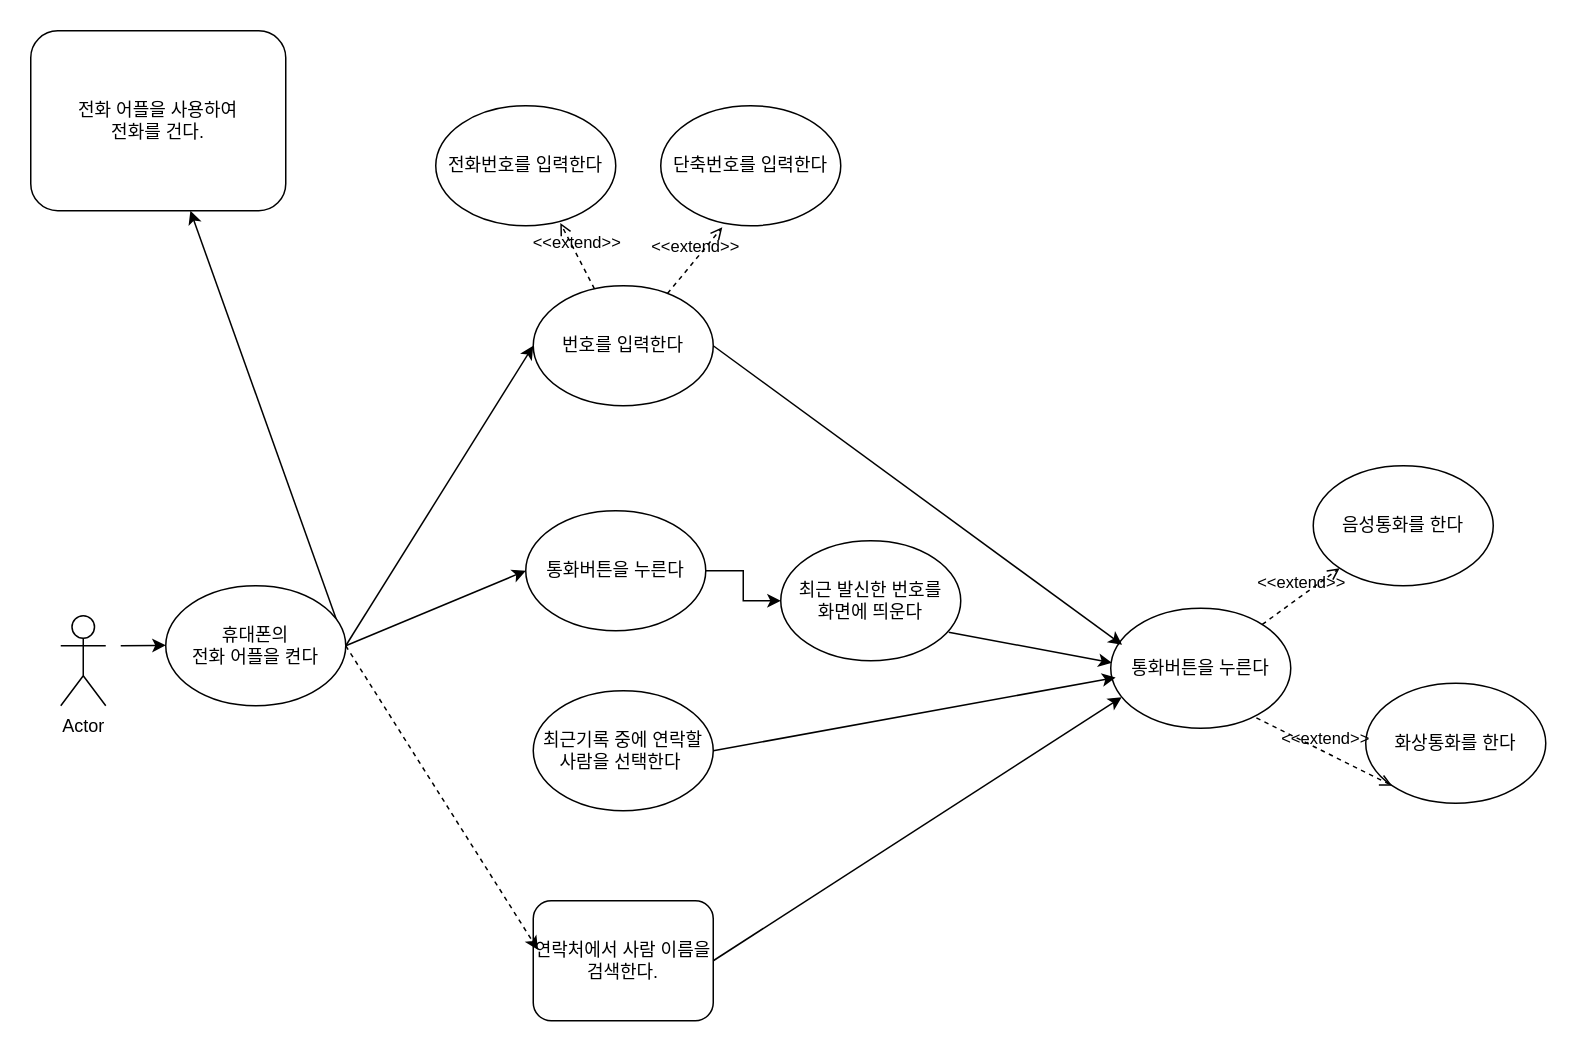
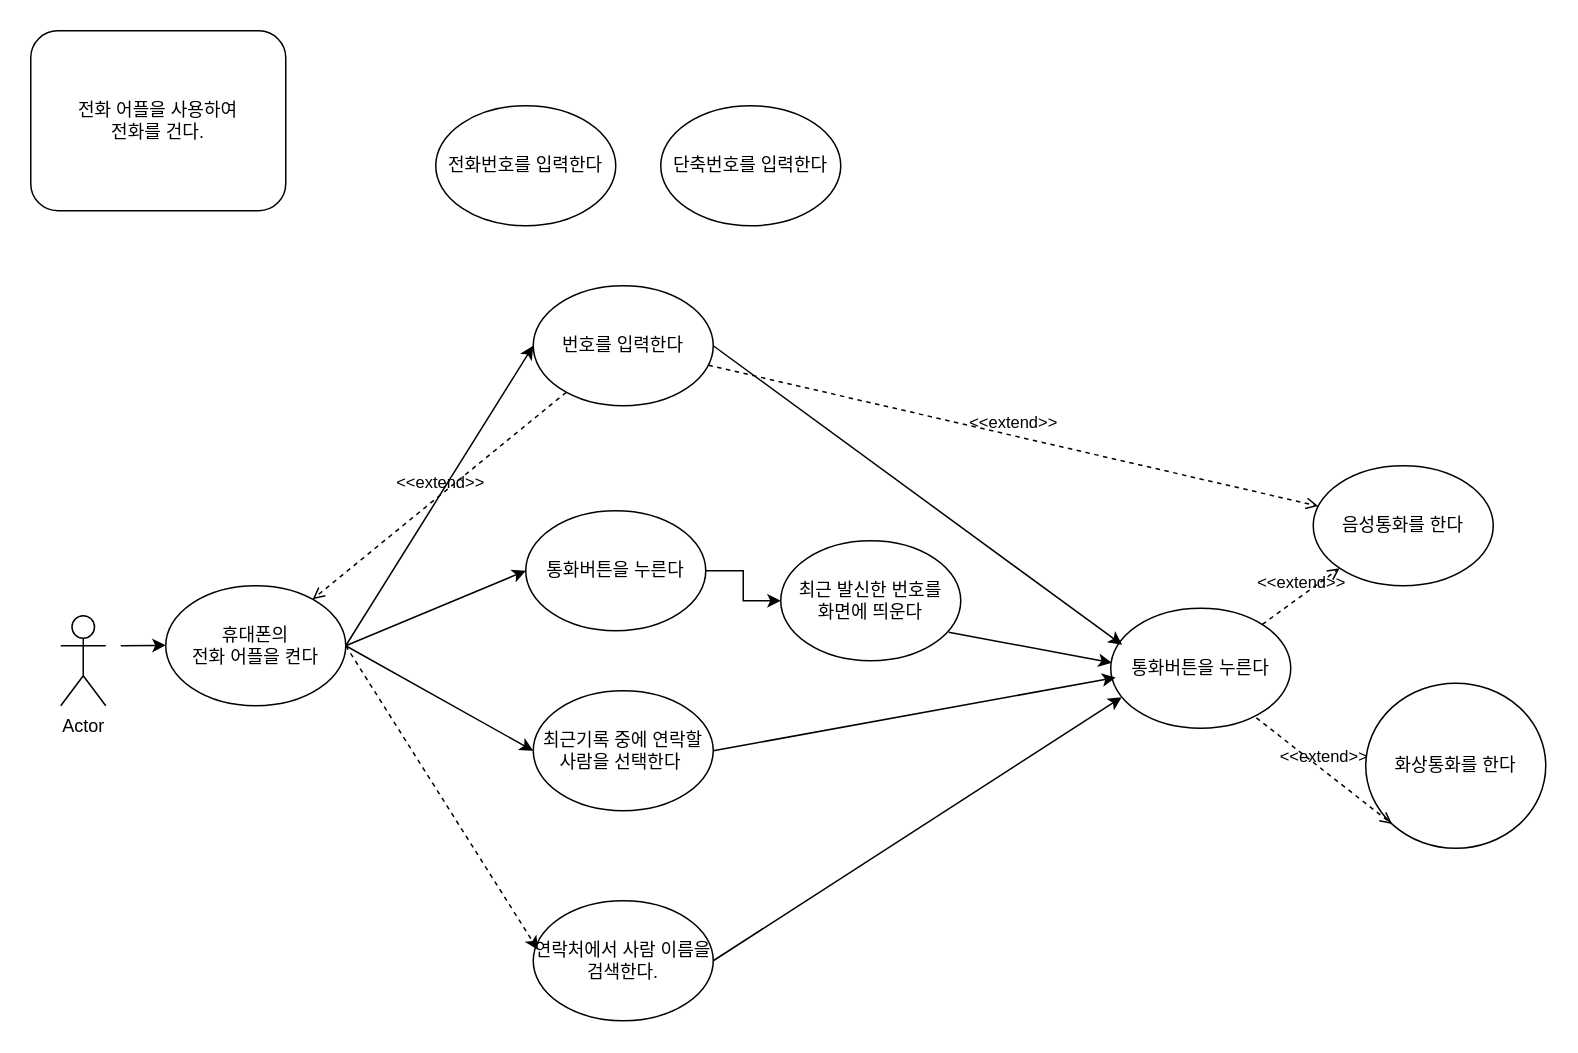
edge "번호를 입력한다" -> "전화번호를 입력한다": now "번호를 입력한다" -> "휴대폰의 전화 어플을 켠다"
edge "번호를 입력한다" -> "단축번호를 입력한다": now "번호를 입력한다" -> "음성통화를 한다"
edge "휴대폰의 전화 어플을 켠다" -> "전화 어플을 사용하여 전화를 건다.": now "휴대폰의 전화 어플을 켠다" -> "최근기록 중에 연락할 사람을 선택한다"
node "화상통화를 한다": size 180x120 -> 180x165
node "연락처에서 사람 이름을 검색한다.": shape rounded rectangle -> ellipse
